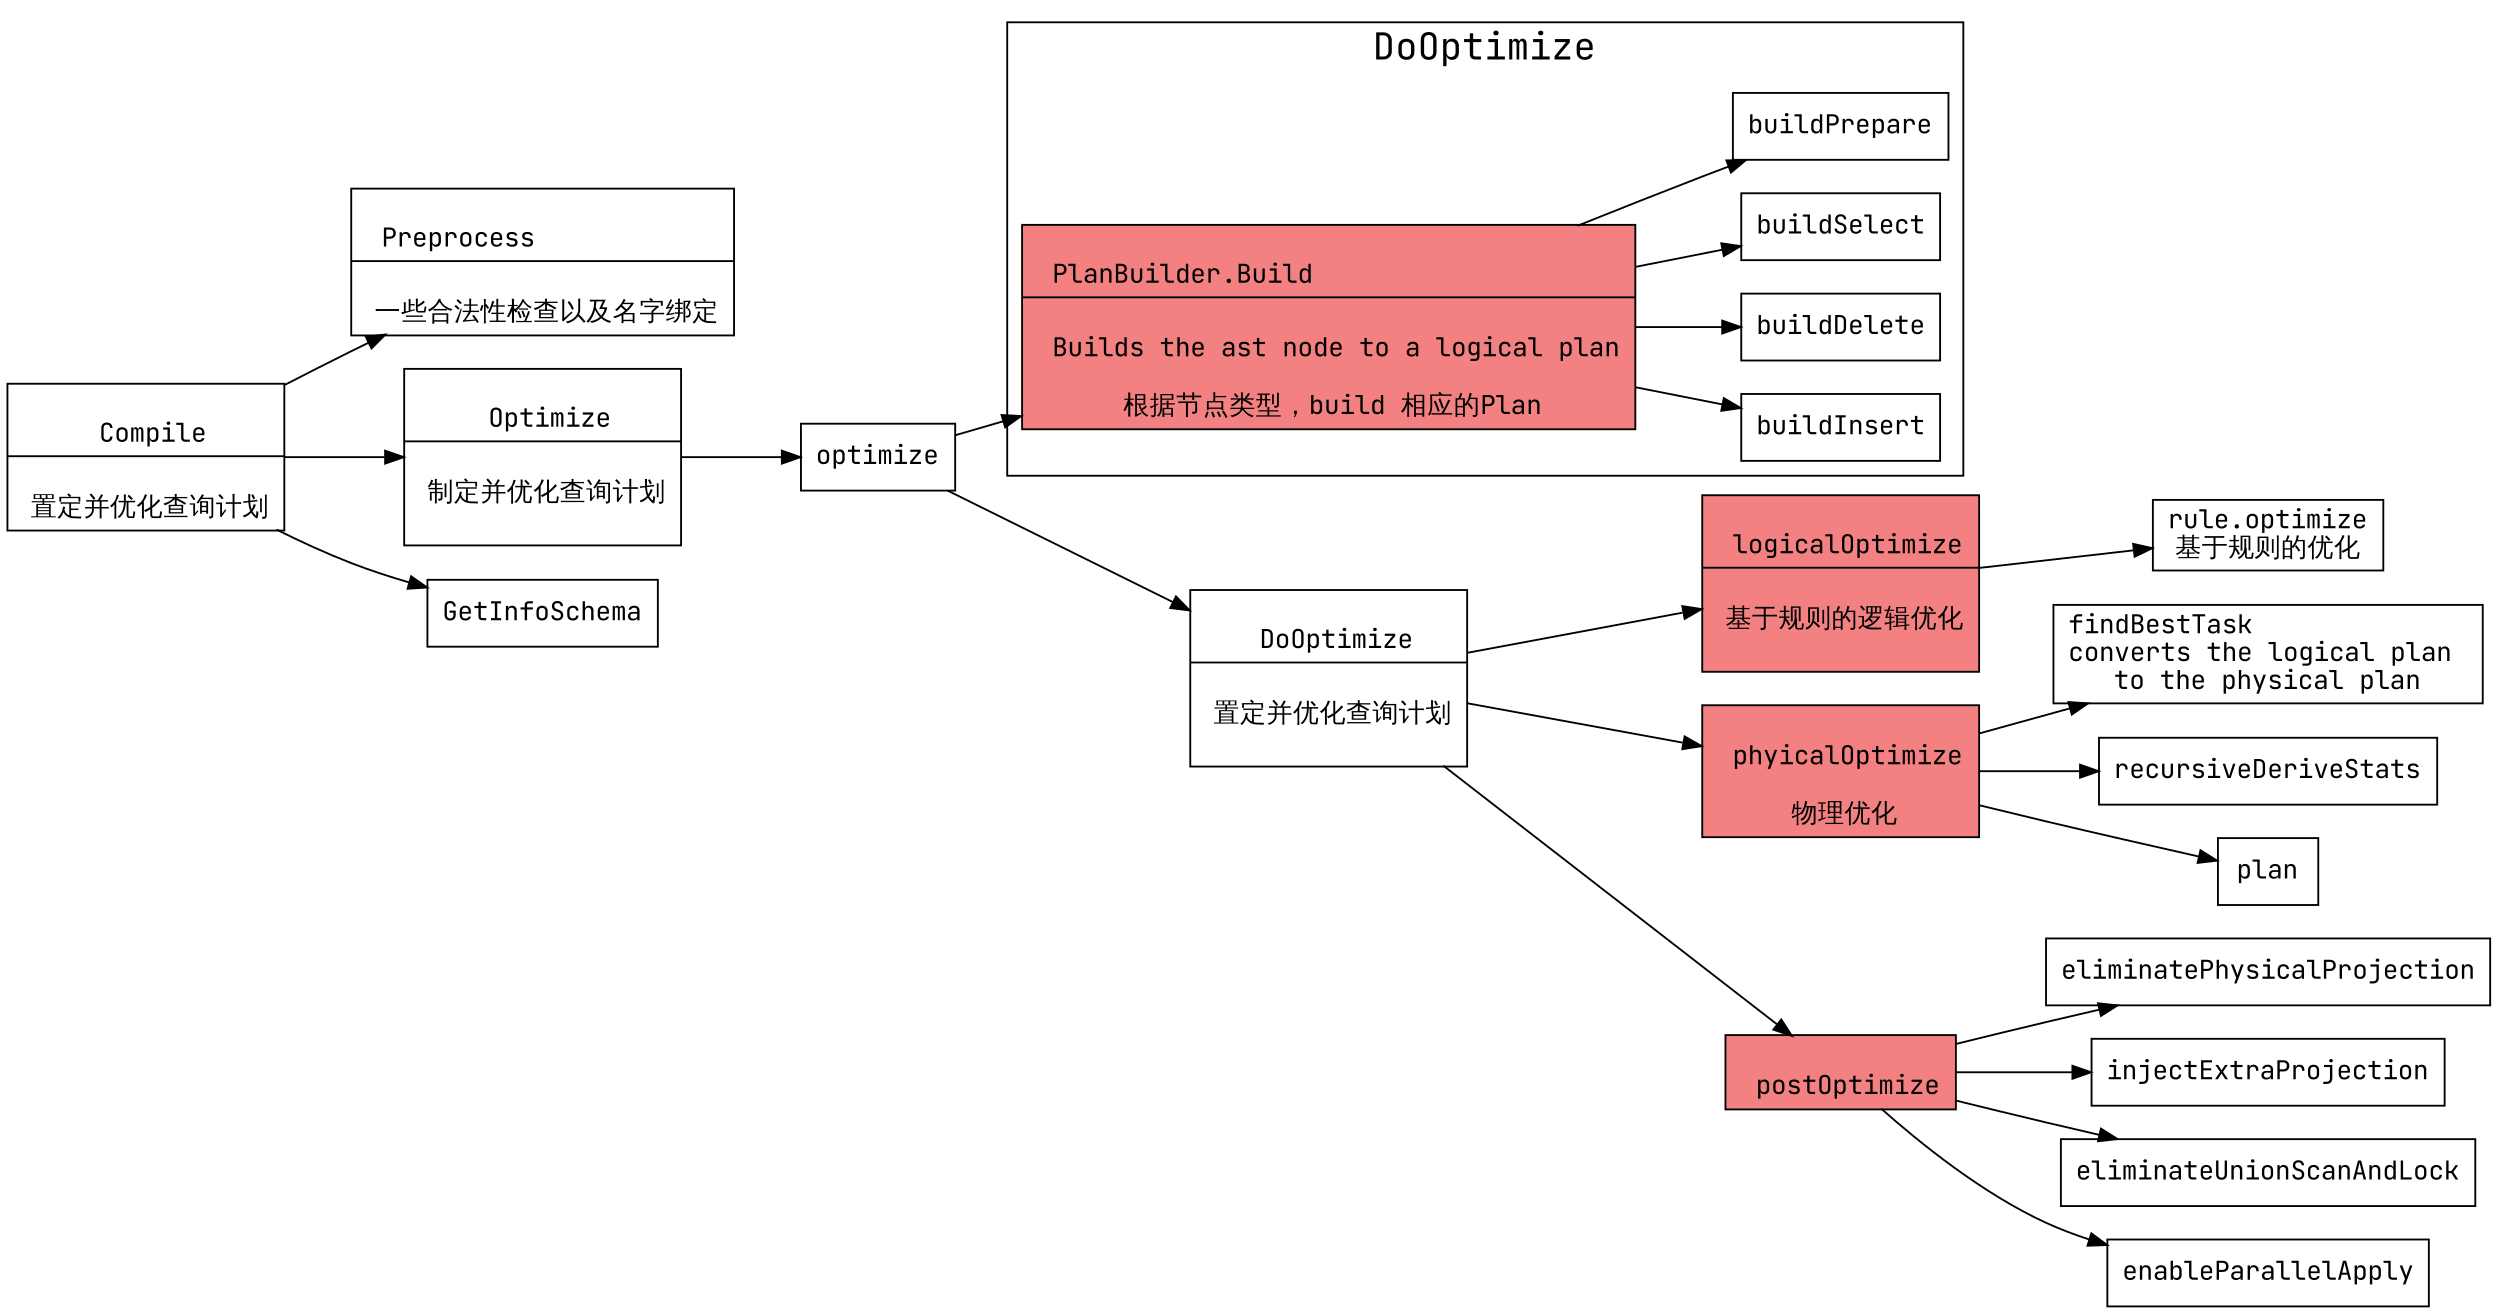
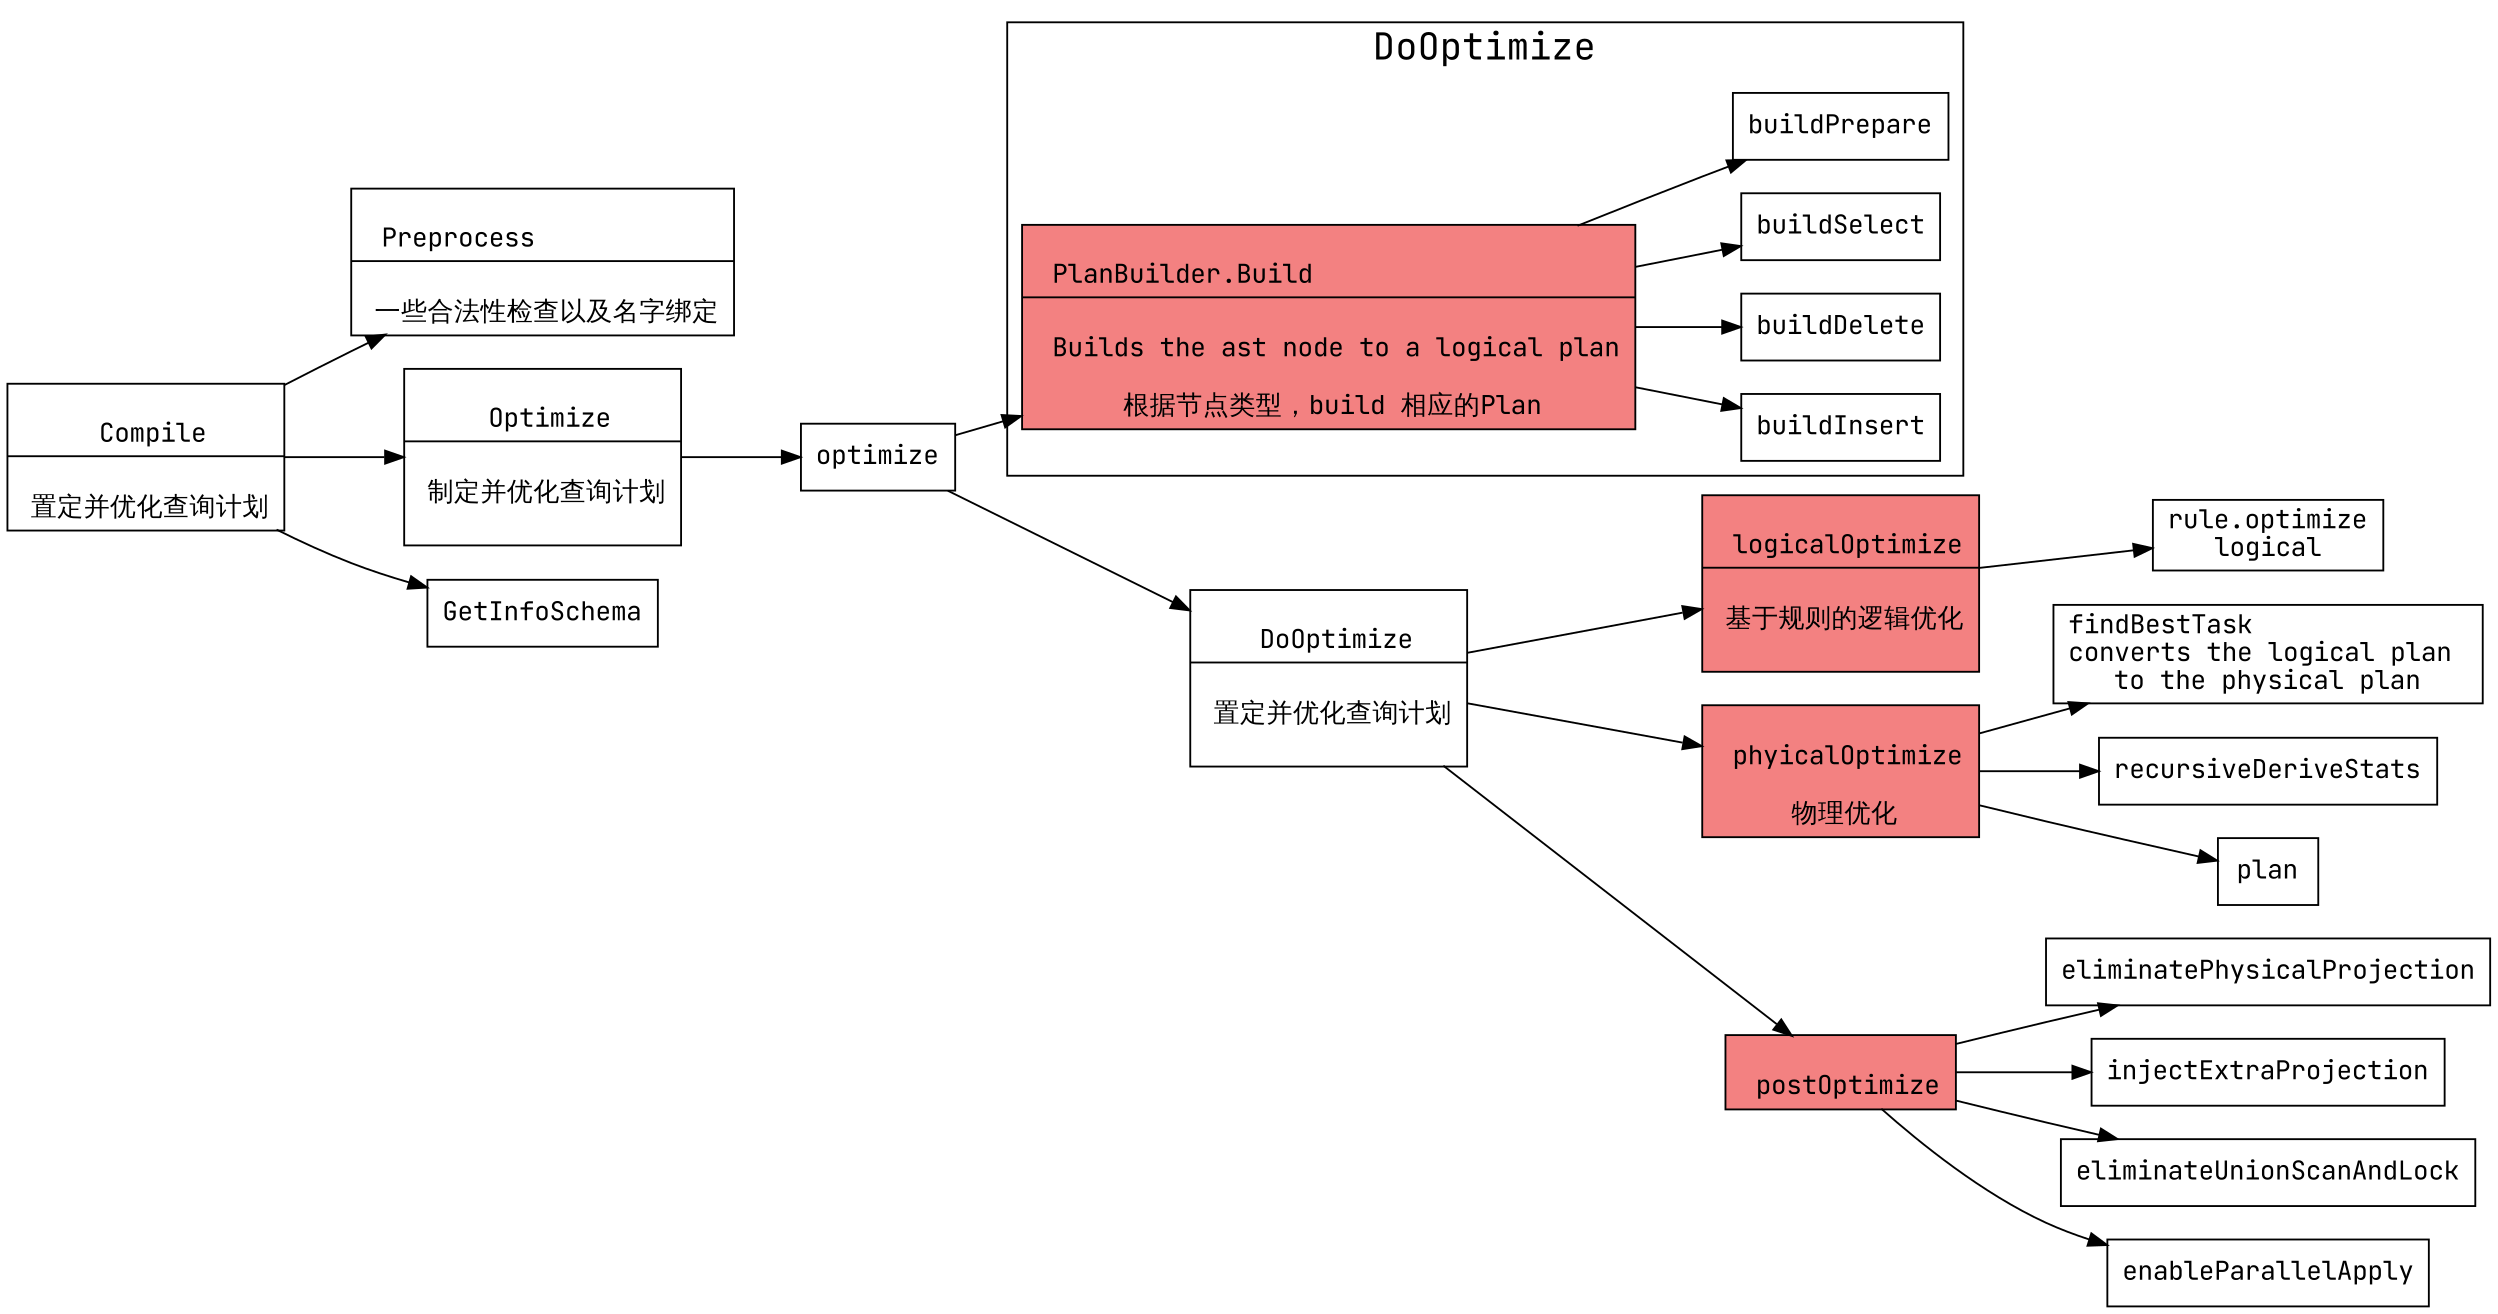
node "rule.optimize 基于规则的优化": label "rule.optimize 基于规则的优化" -> "rule.optimize logical"
